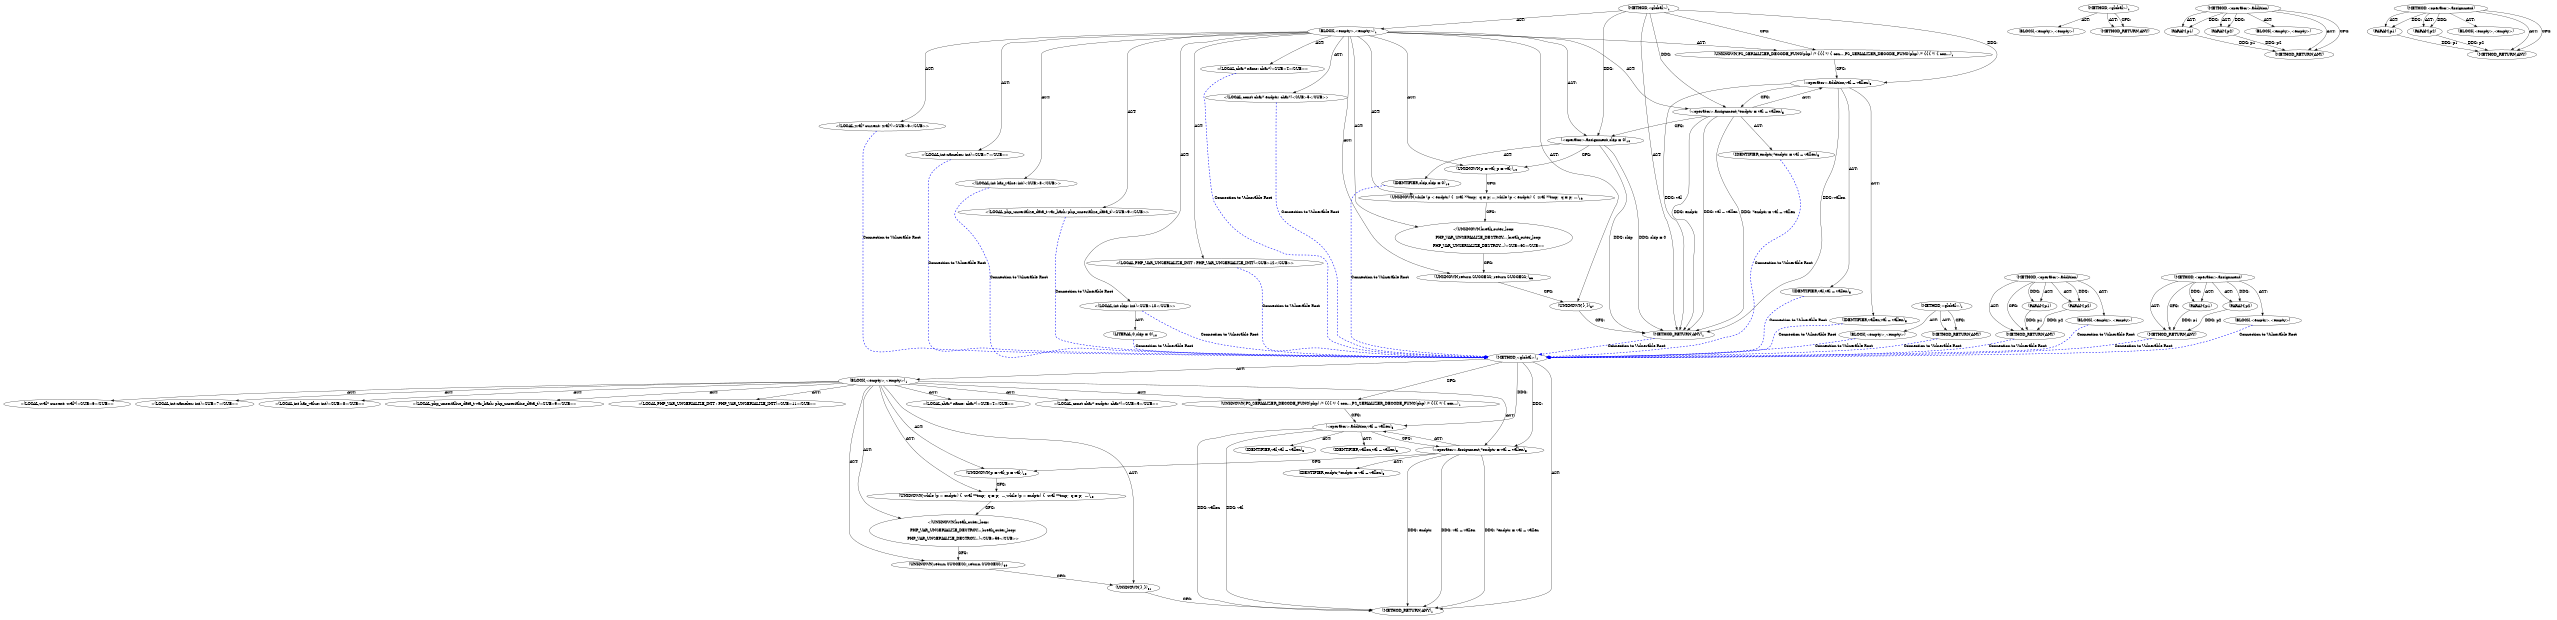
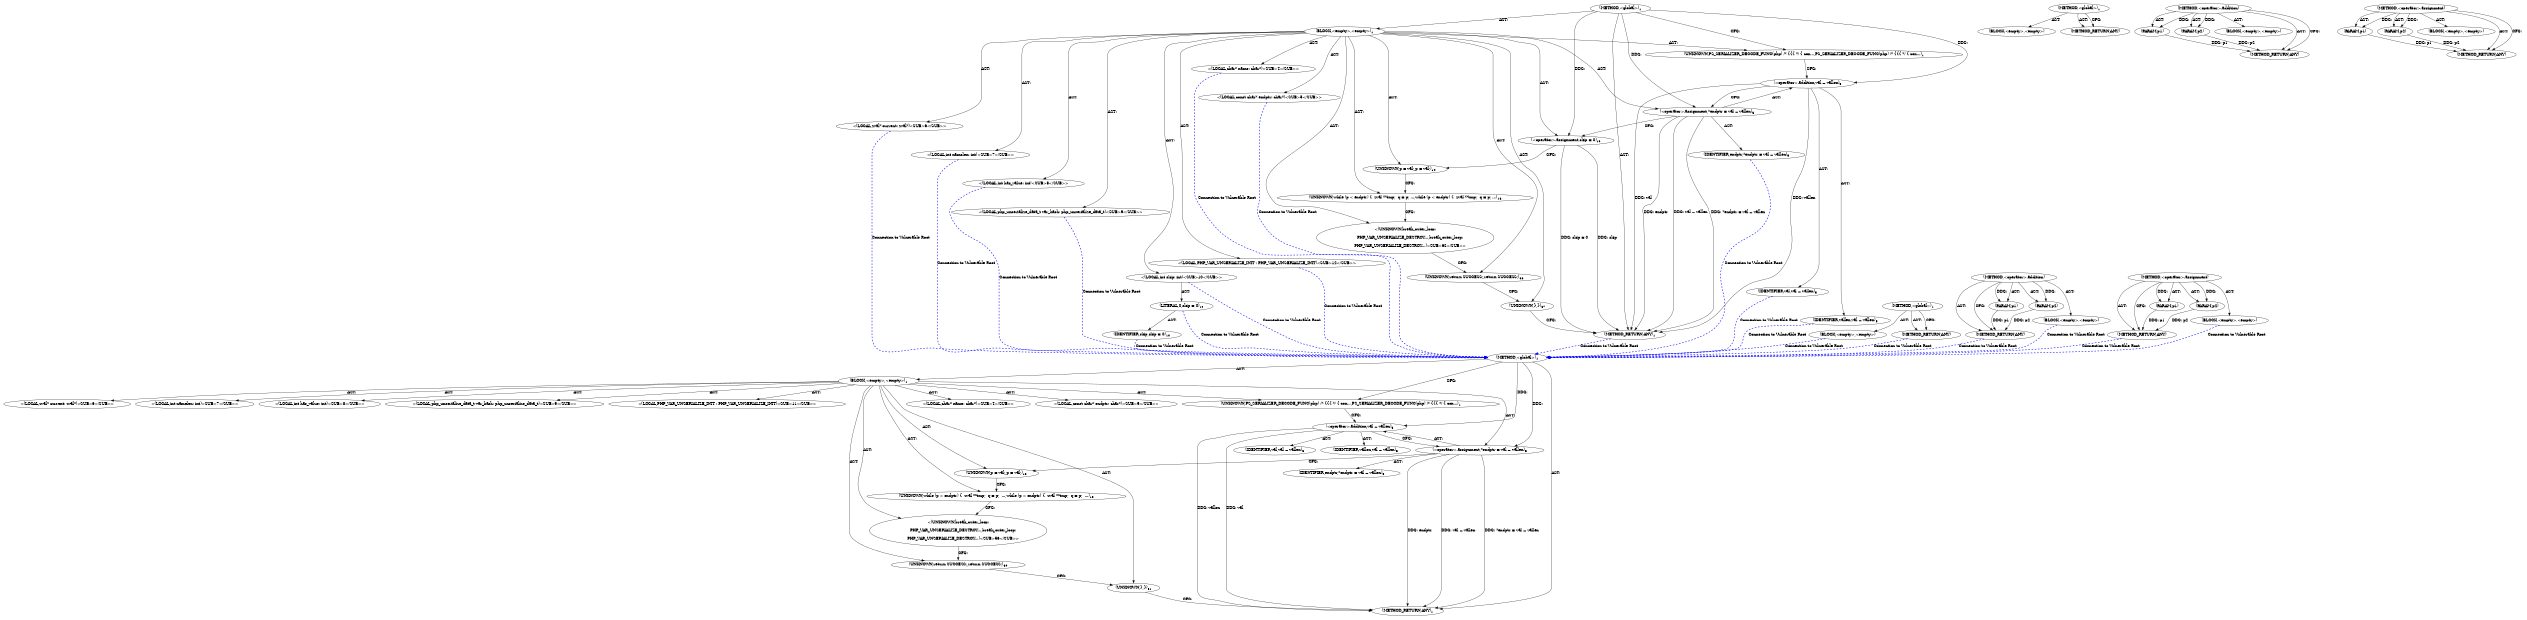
edge "(<operator>.assignment,skip = 0)" -> "(IDENTIFIER,skip,skip = 0)": now "(LITERAL,0,skip = 0)" -> "(IDENTIFIER,skip,skip = 0)"
